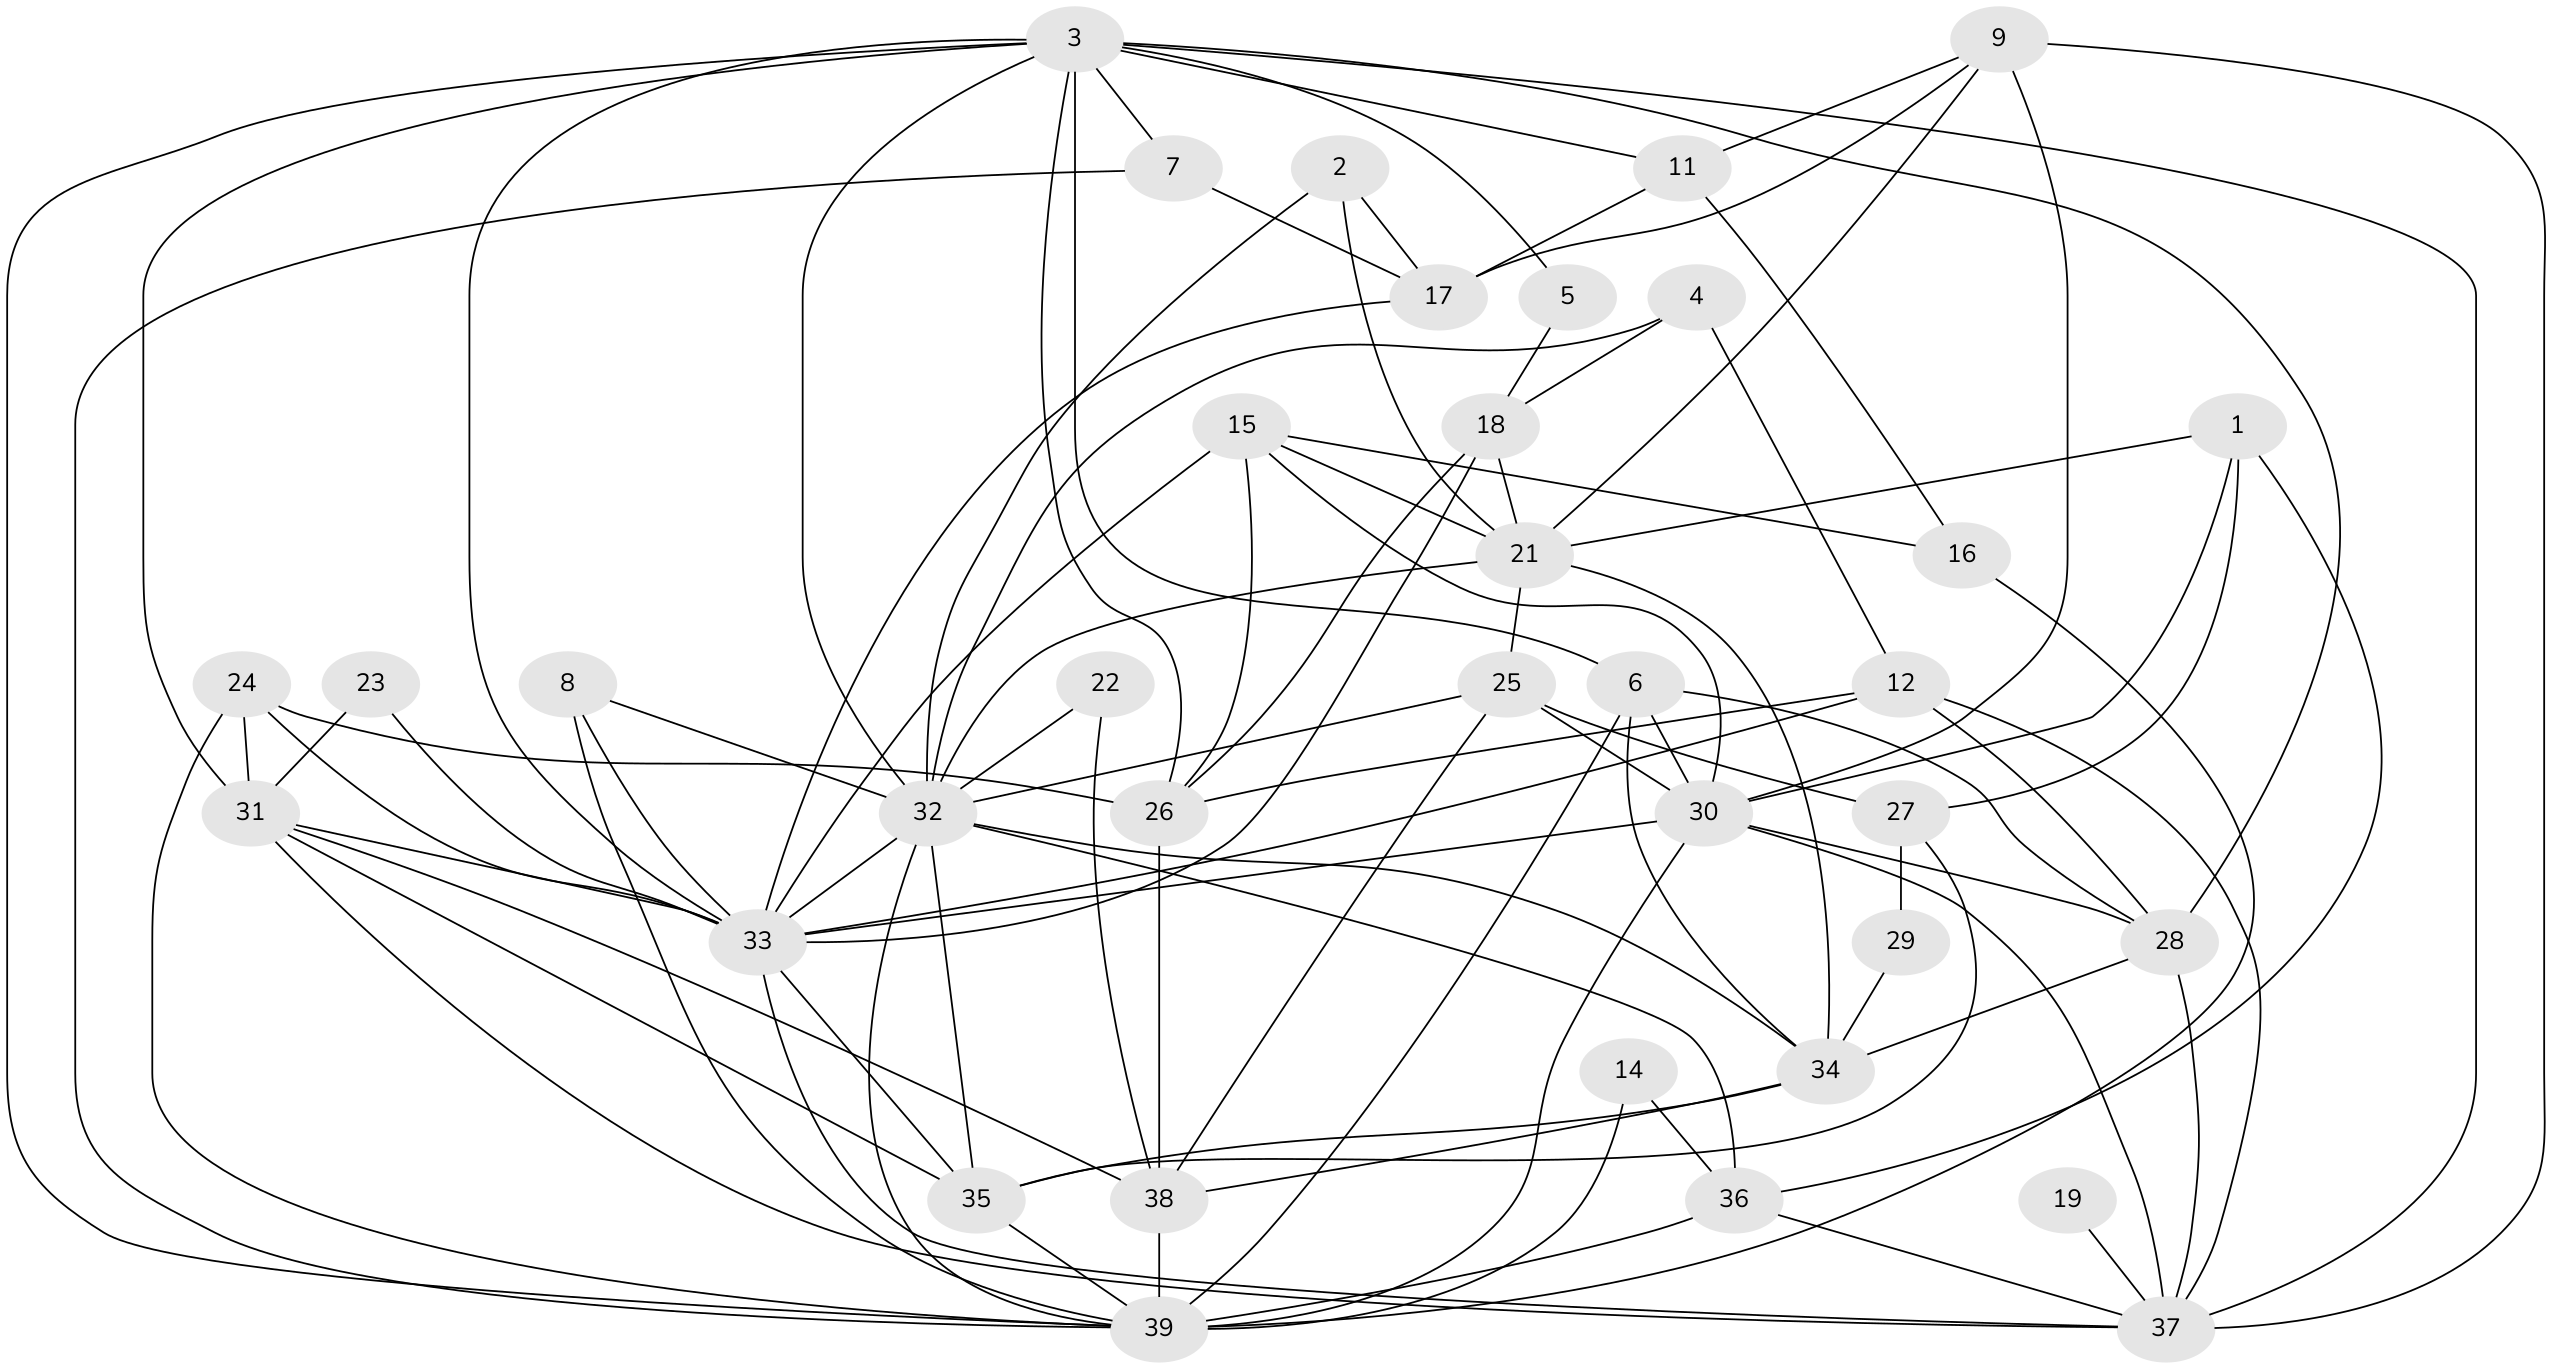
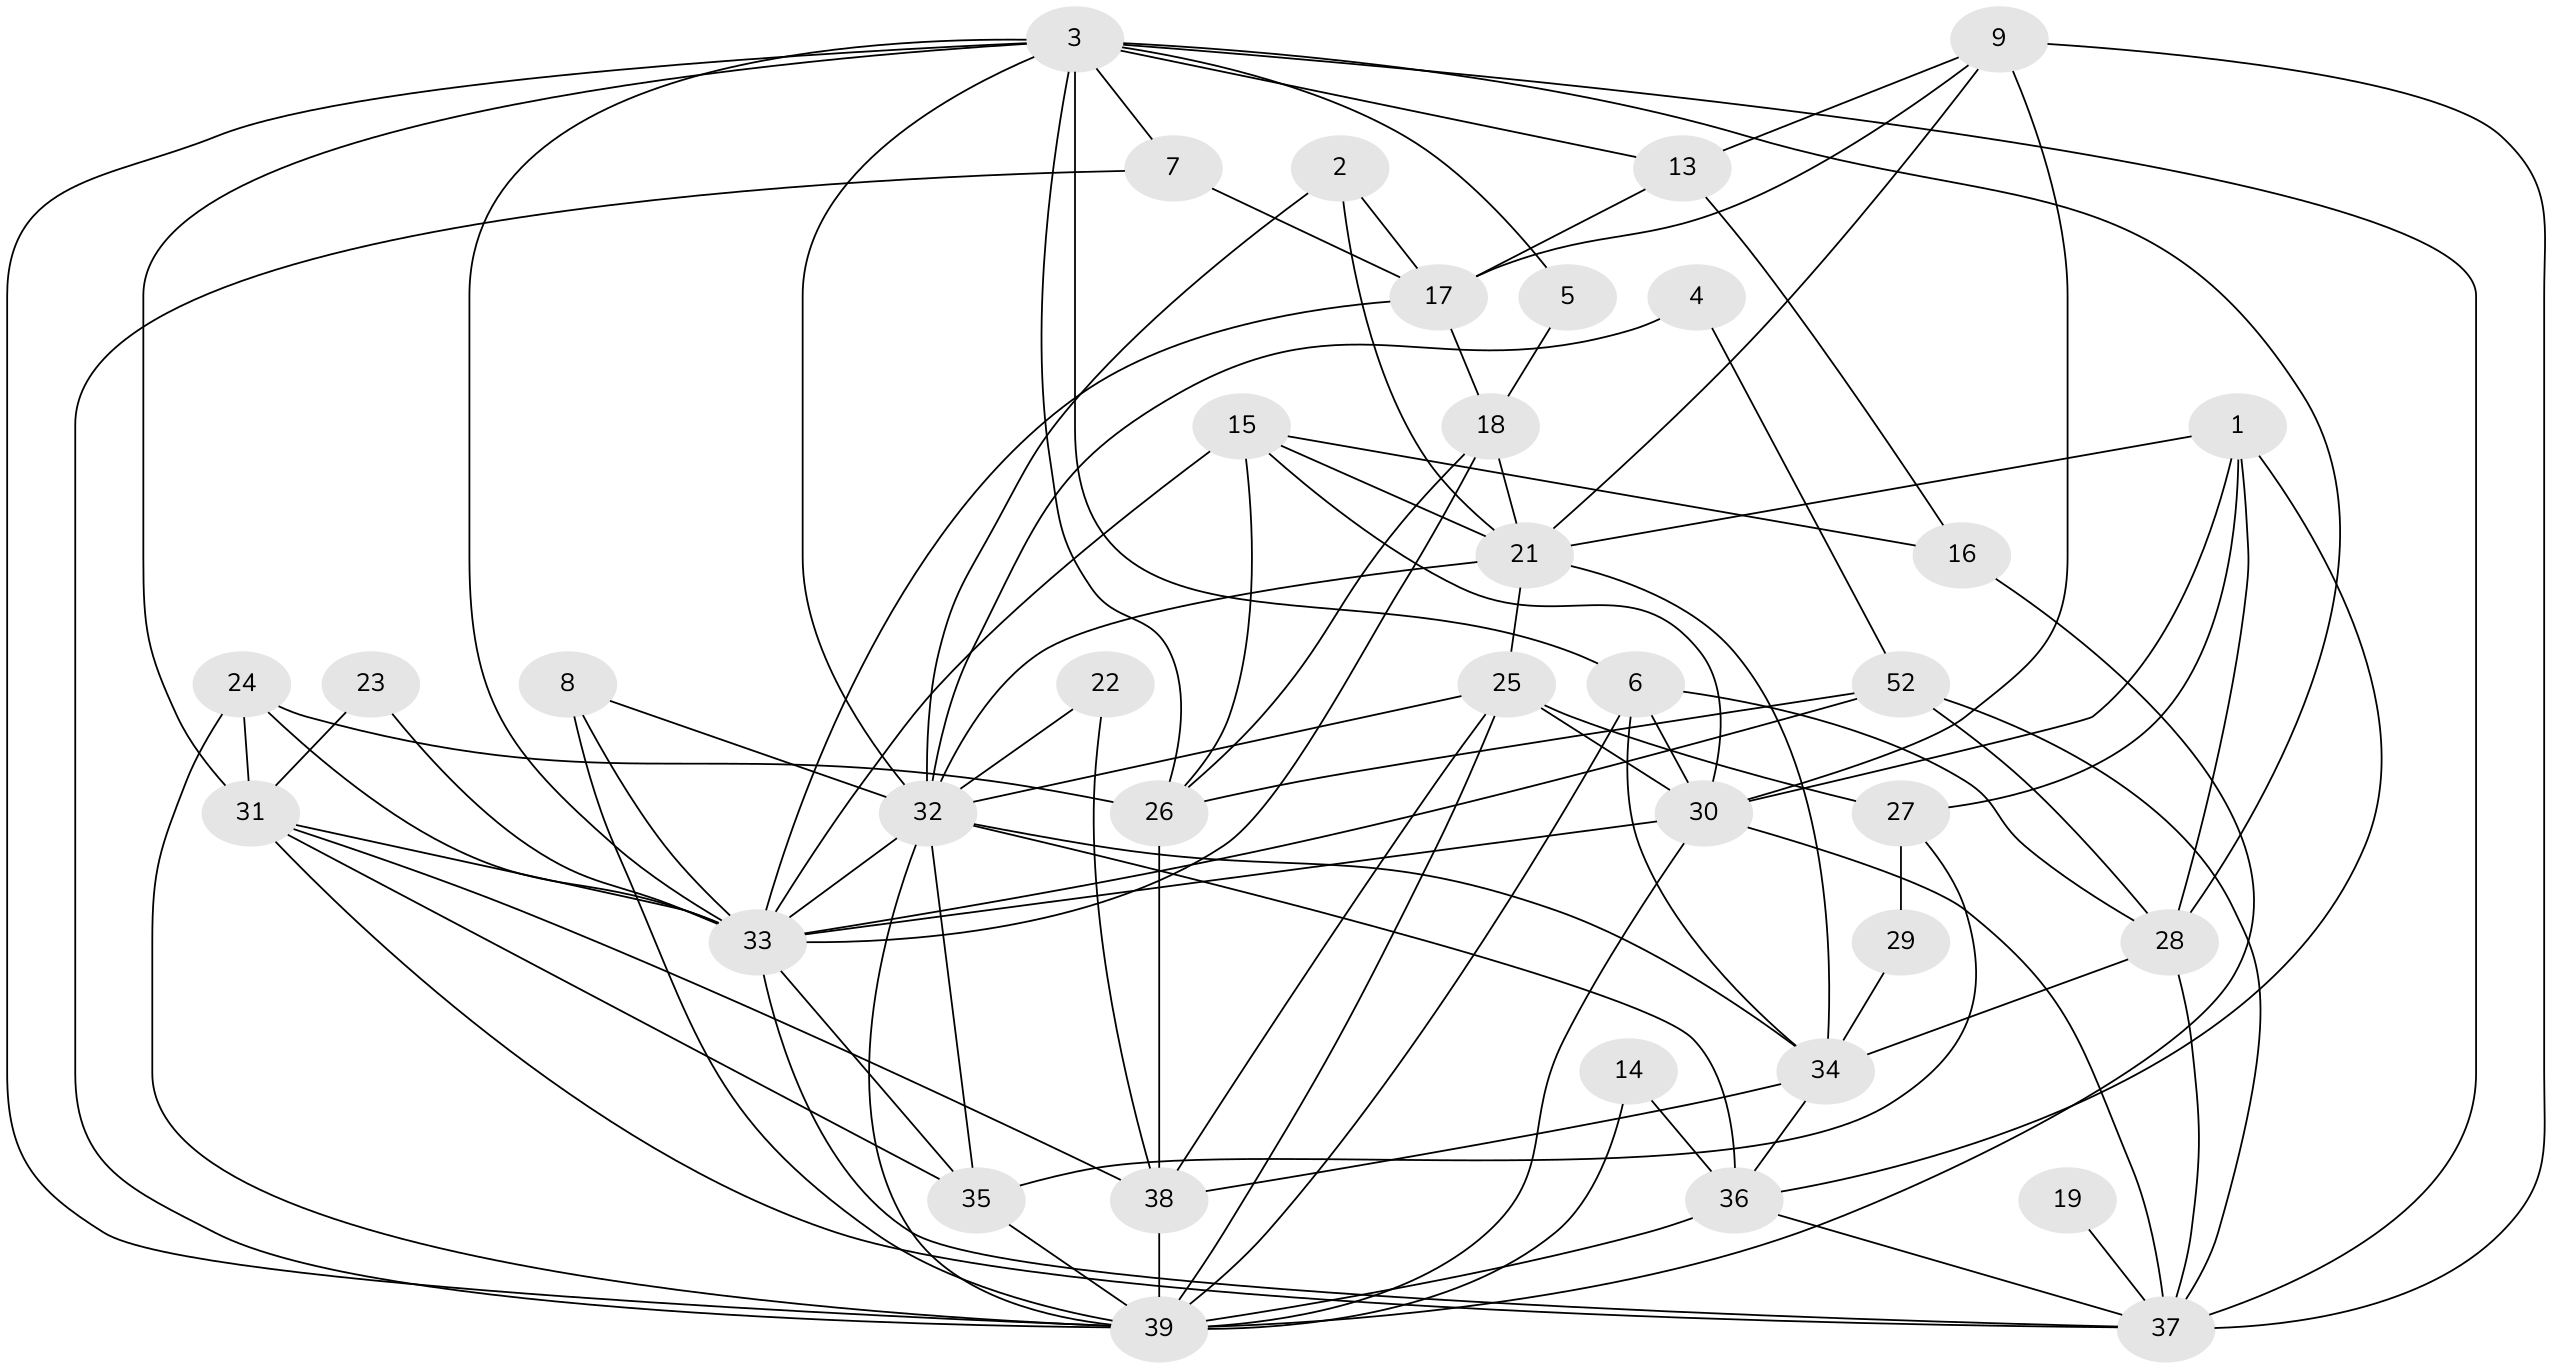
node "11": label "11" -> "13"
edge "4" -- "18": now "17" -- "18"
node "12": label "12" -> "52"
edge "30" -- "28": now "1" -- "28"
edge "25" -- "39": added
edge "34" -- "35": now "34" -- "36"
